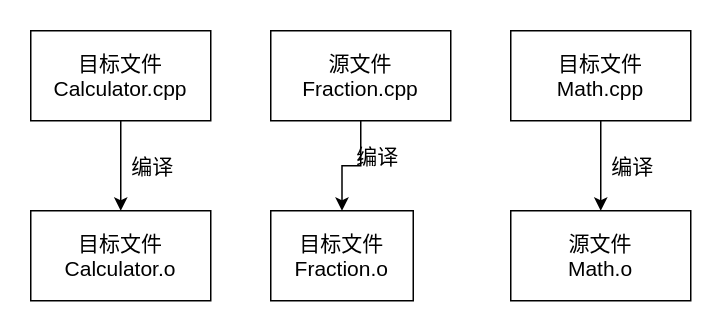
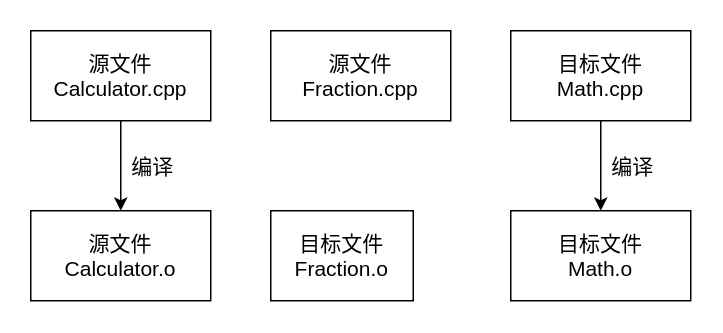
node "目标文件 Calculator.cpp": label "目标文件 Calculator.cpp" -> "源文件 Calculator.cpp"
edge "源文件 Fraction.cpp" -> "目标文件 Fraction.o": removed, label "编译"
node "目标文件 Calculator.o": label "目标文件 Calculator.o" -> "源文件 Calculator.o"
node "源文件 Math.o": label "源文件 Math.o" -> "目标文件 Math.o"
